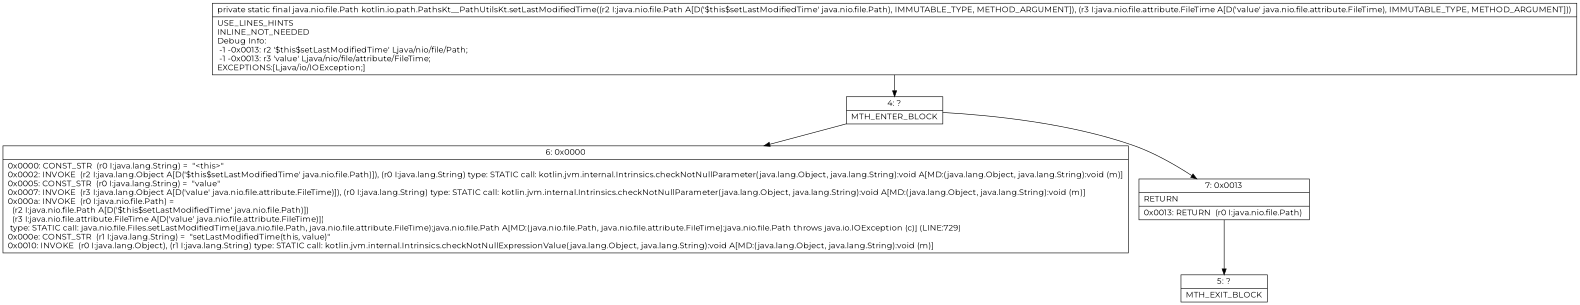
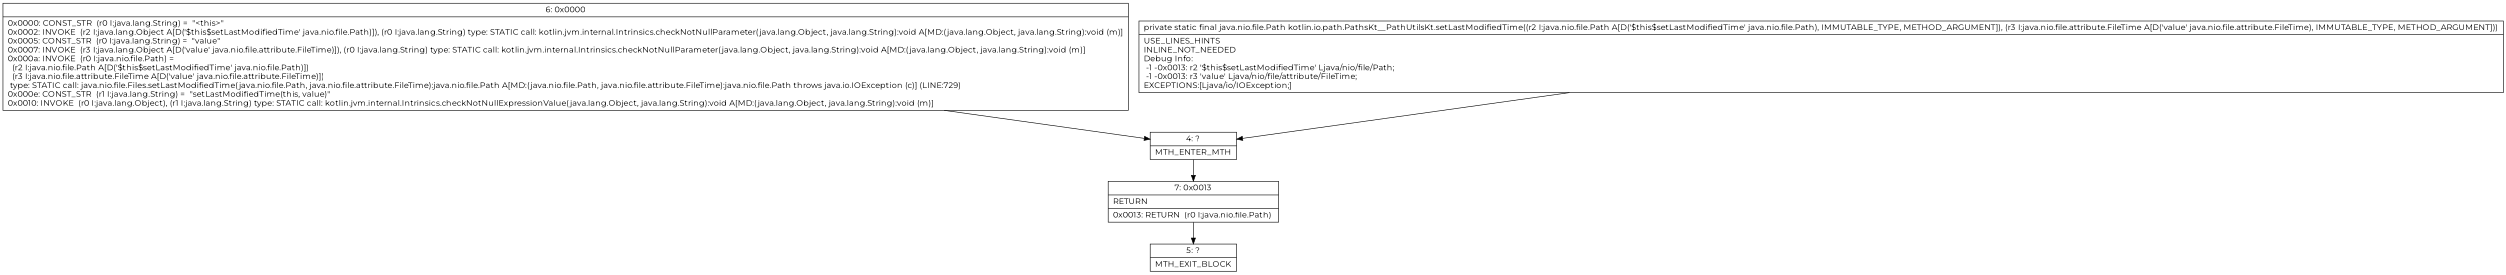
node "4: ?": text "MTH_ENTER_BLOCK" -> "MTH_ENTER_MTH"
edge "4: ?" -> "6: 0x0000": reversed
